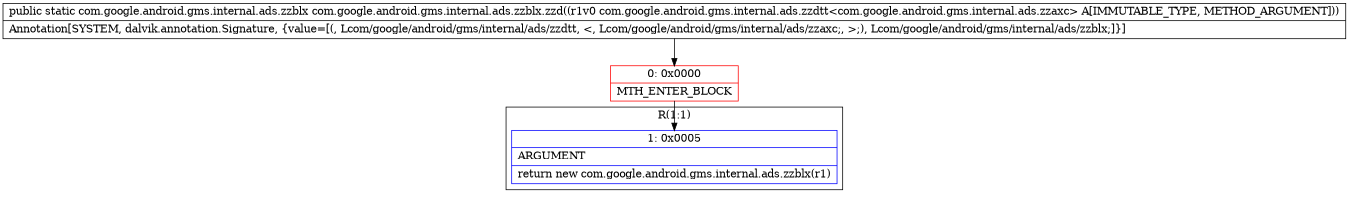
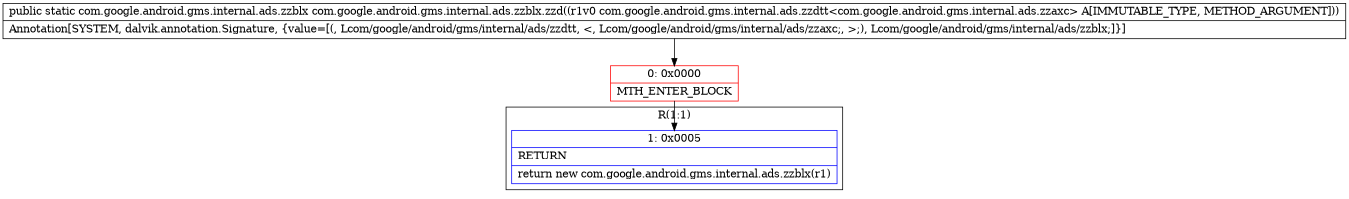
node "1: 0x0005": text "ARGUMENT" -> "RETURN"
